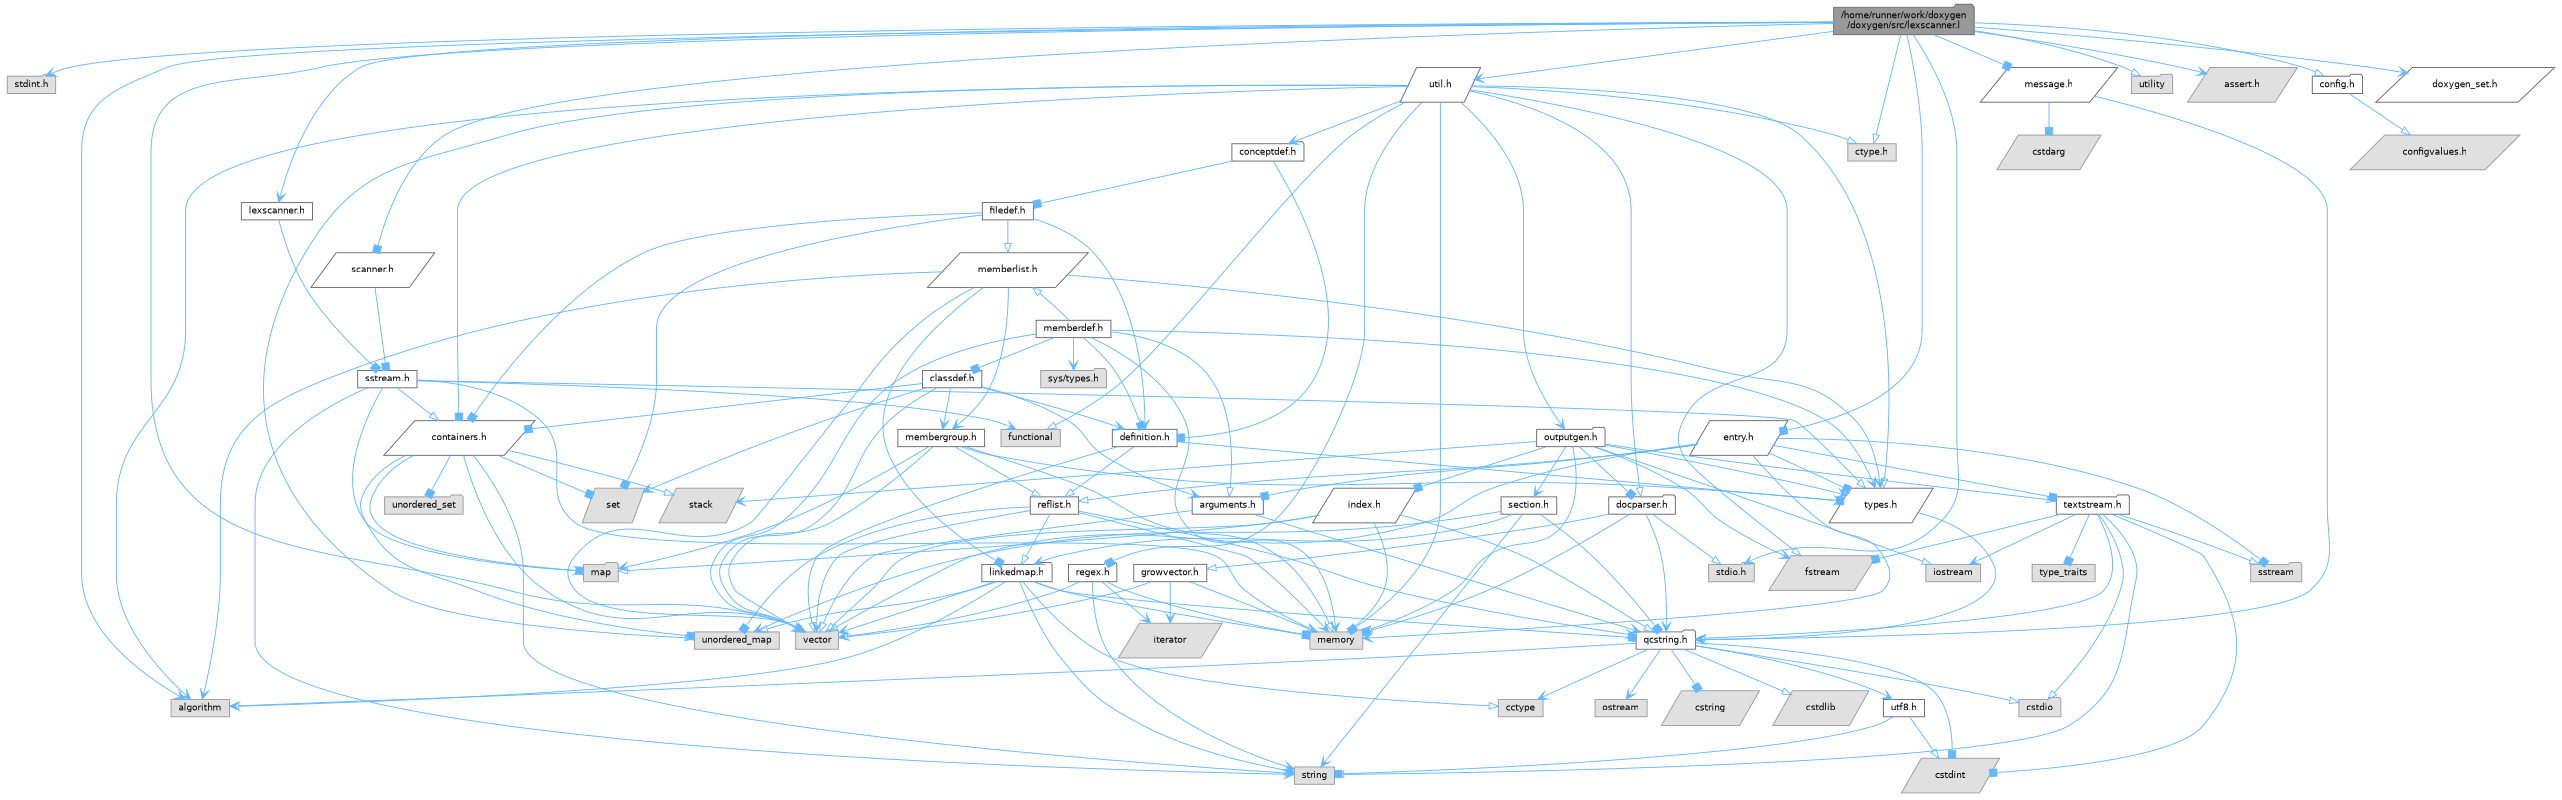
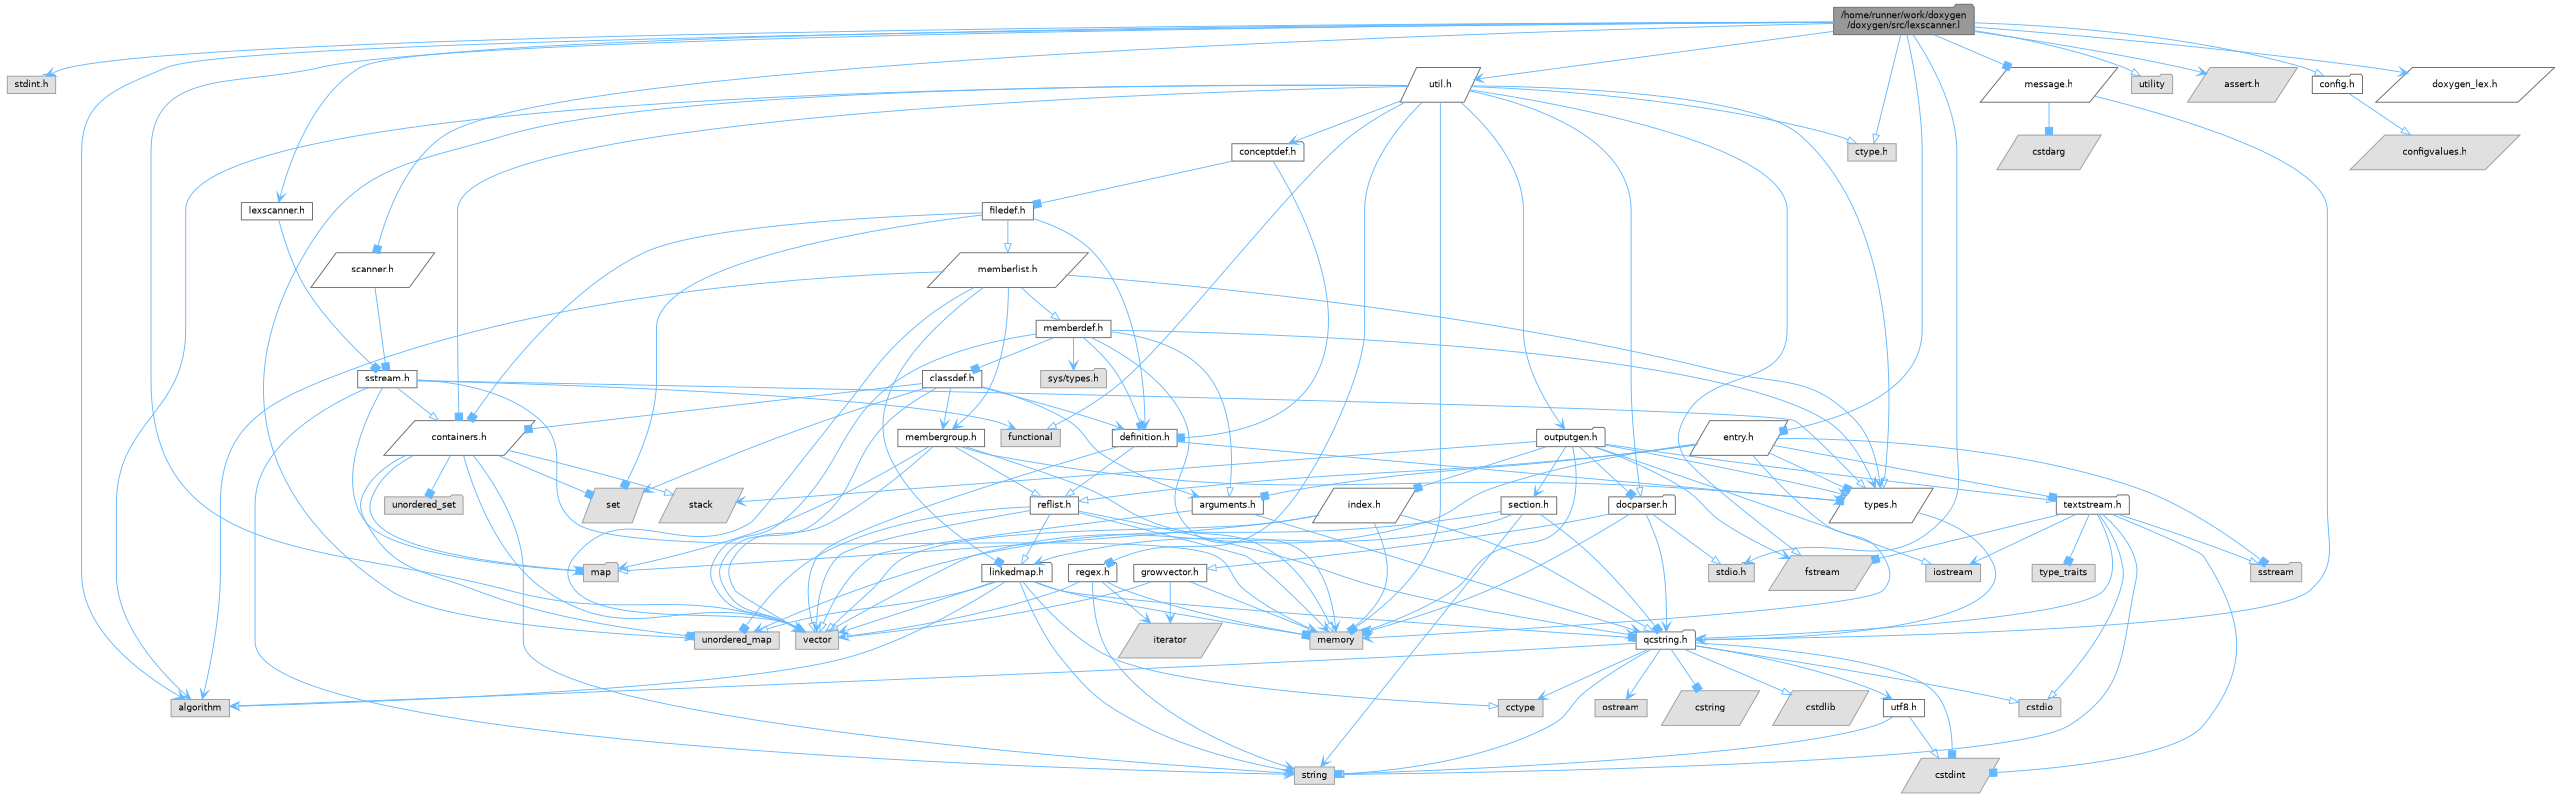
node "doxygen_set.h": label "doxygen_set.h" -> "doxygen_lex.h"
edge "memberdef.h" -> "memberlist.h": reversed
edge "qcstring.h" -> "string": added
